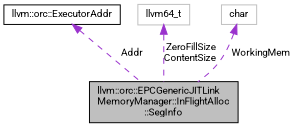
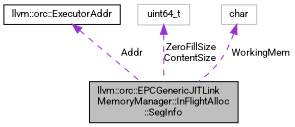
node "llvm64_t": label "llvm64_t" -> "uint64_t"
